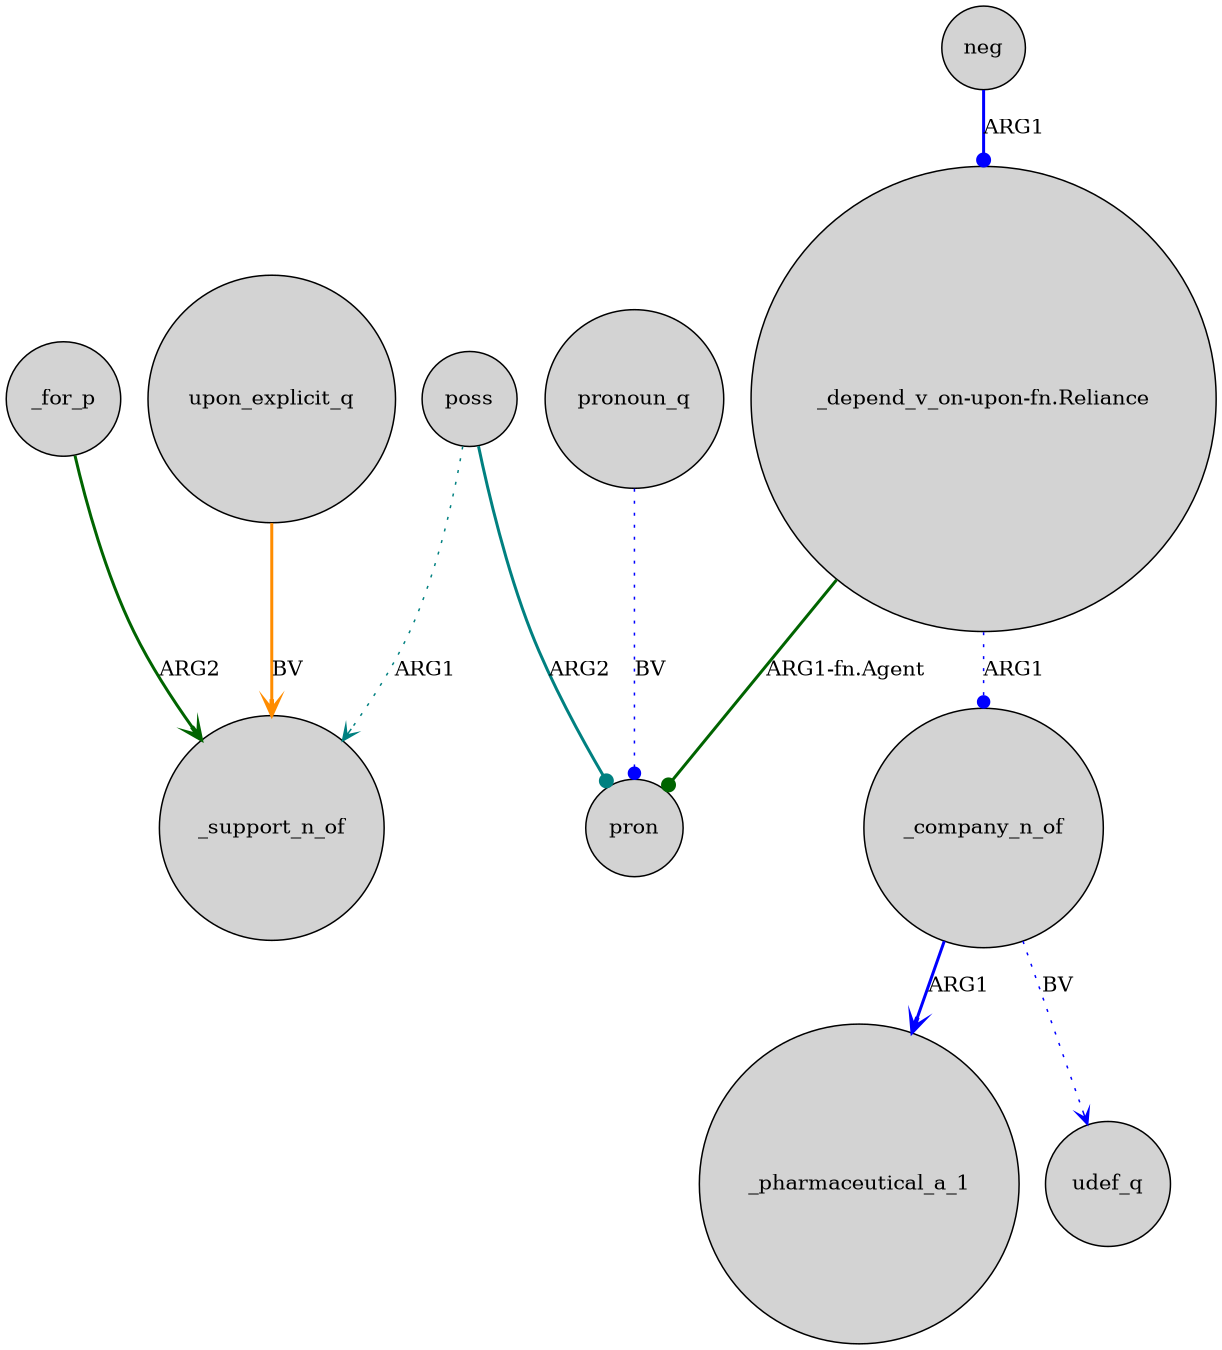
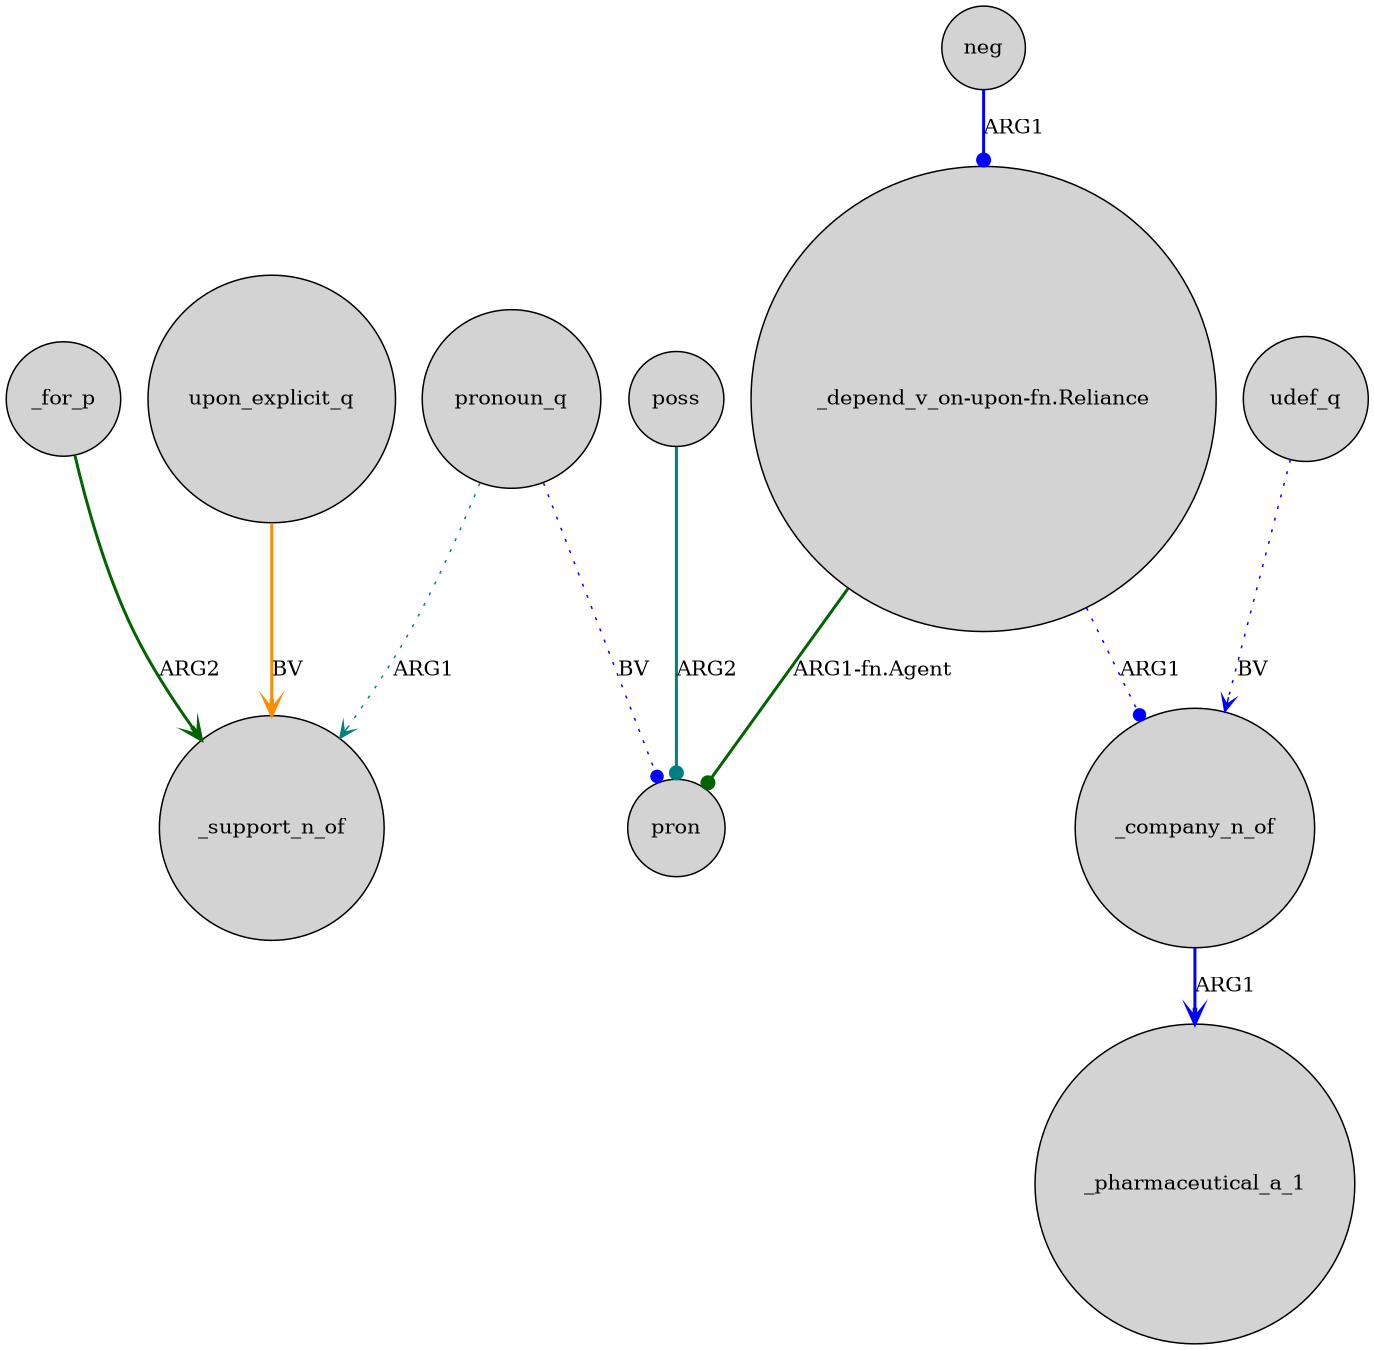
edge "poss" -> "_support_n_of": now "pronoun_q" -> "_support_n_of"
edge "_company_n_of" -> "udef_q": reversed
